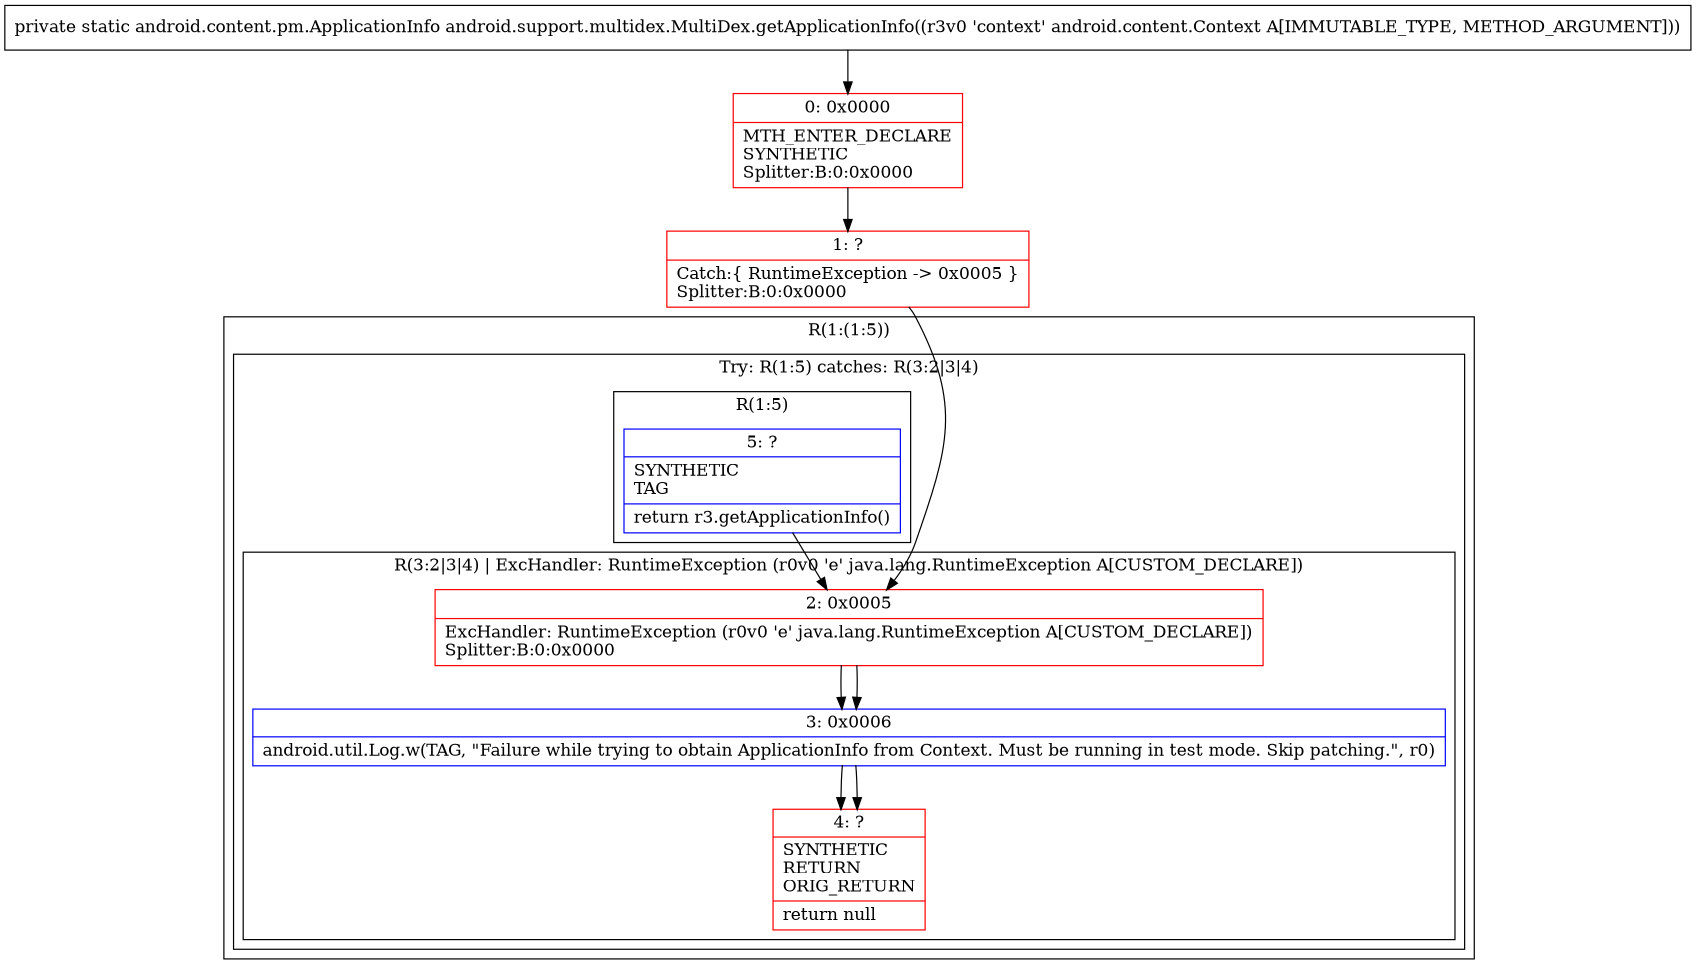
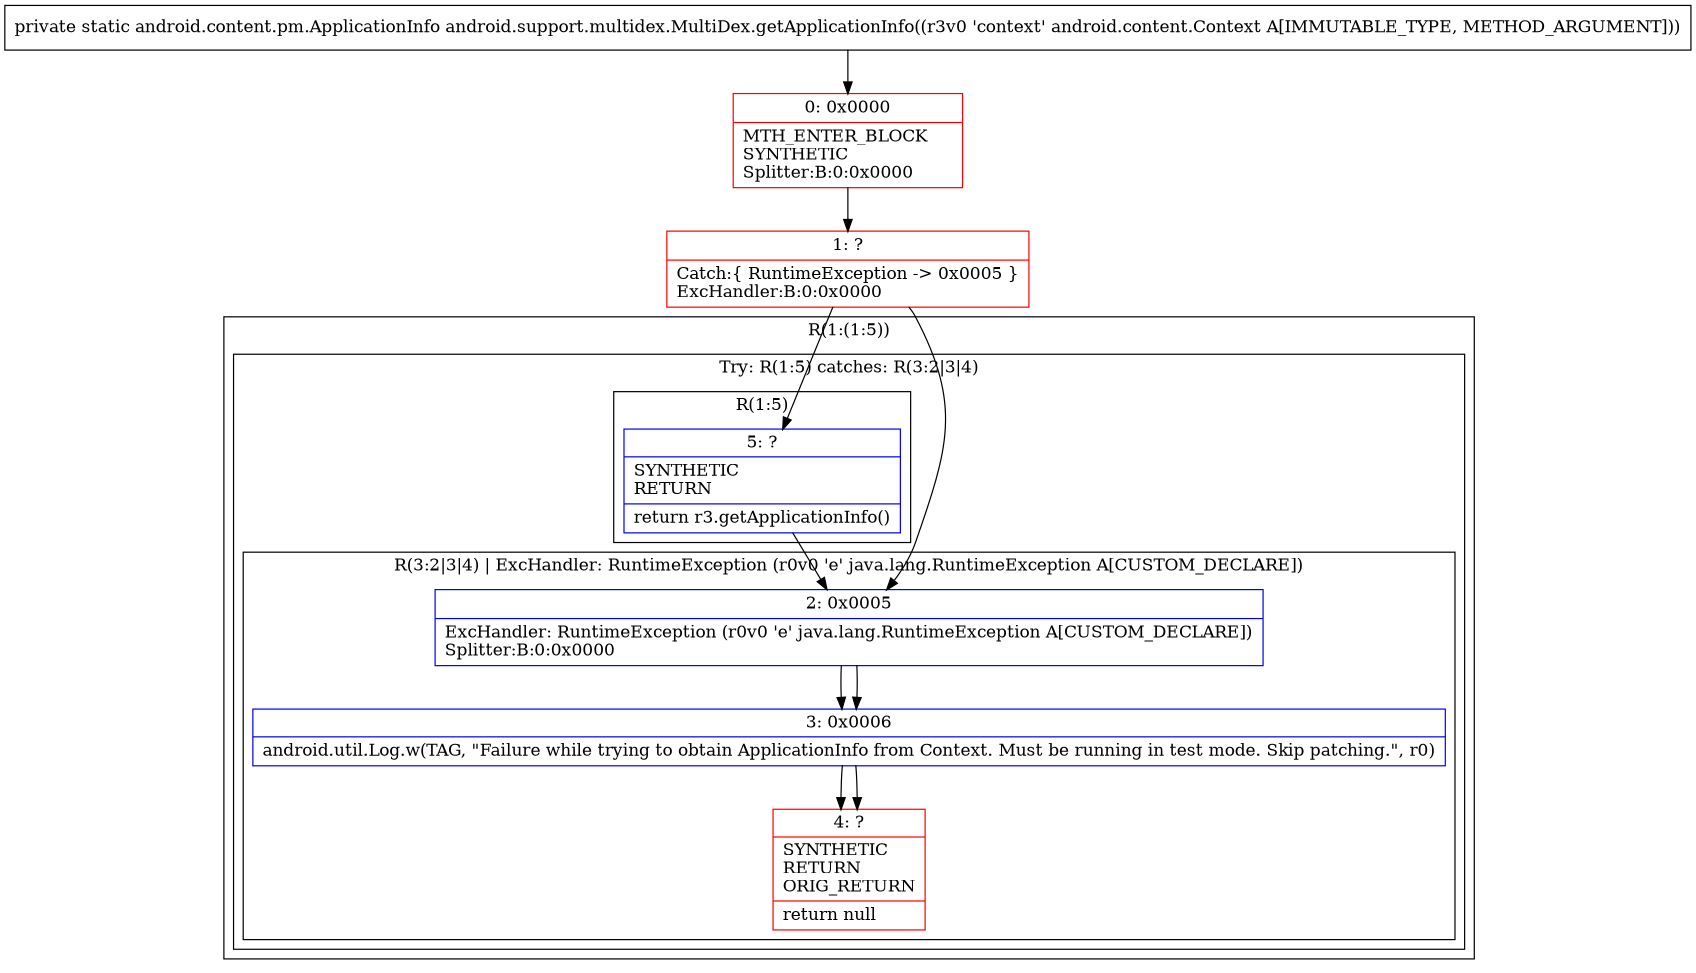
node "0: 0x0000": text "MTH_ENTER_DECLARE" -> "MTH_ENTER_BLOCK"
node "1: ?": text "Splitter:B:0:0x0000" -> "ExcHandler:B:0:0x0000"
edge "1: ?" -> "5: ?": added
node "5: ?": text "TAG" -> "RETURN"
node "2: 0x0005": color red -> blue
